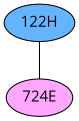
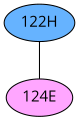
node "724E": label "724E" -> "124E"
